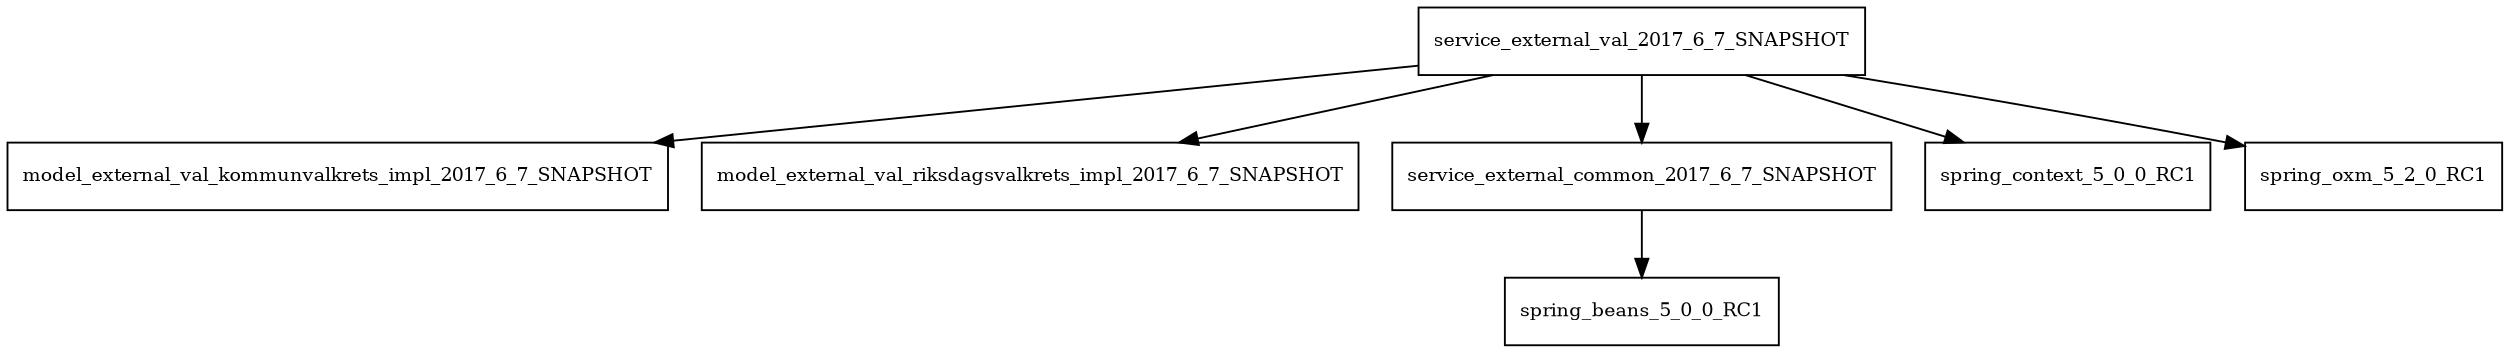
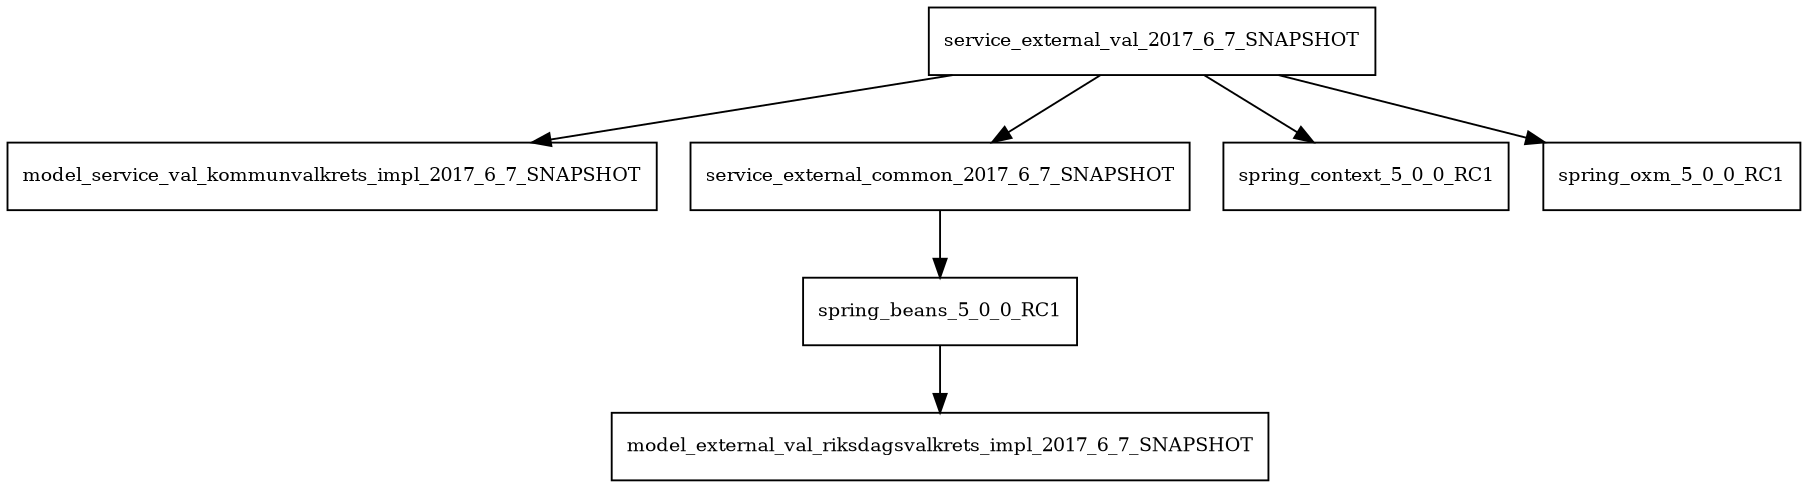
edge "service_external_val_2017_6_7_SNAPSHOT" -> "model_external_val_riksdagsvalkrets_impl_2017_6_7_SNAPSHOT": now "spring_beans_5_0_0_RC1" -> "model_external_val_riksdagsvalkrets_impl_2017_6_7_SNAPSHOT"
node "model_external_val_kommunvalkrets_impl_2017_6_7_SNAPSHOT": label "model_external_val_kommunvalkrets_impl_2017_6_7_SNAPSHOT" -> "model_service_val_kommunvalkrets_impl_2017_6_7_SNAPSHOT"
node "spring_oxm_5_2_0_RC1": label "spring_oxm_5_2_0_RC1" -> "spring_oxm_5_0_0_RC1"
